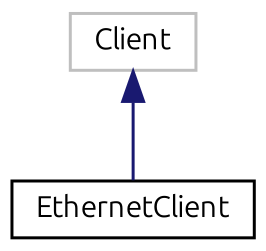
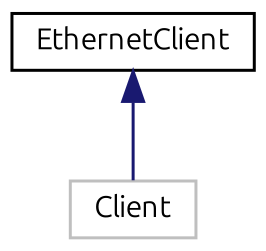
edge "EthernetClient" -> "Client": reversed
